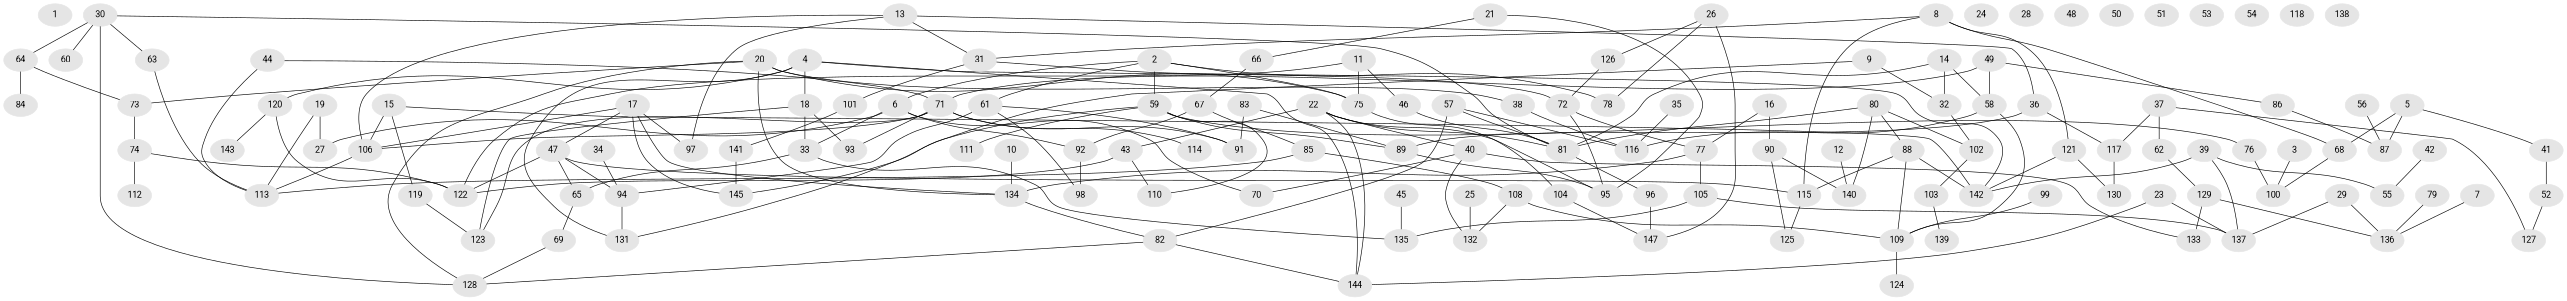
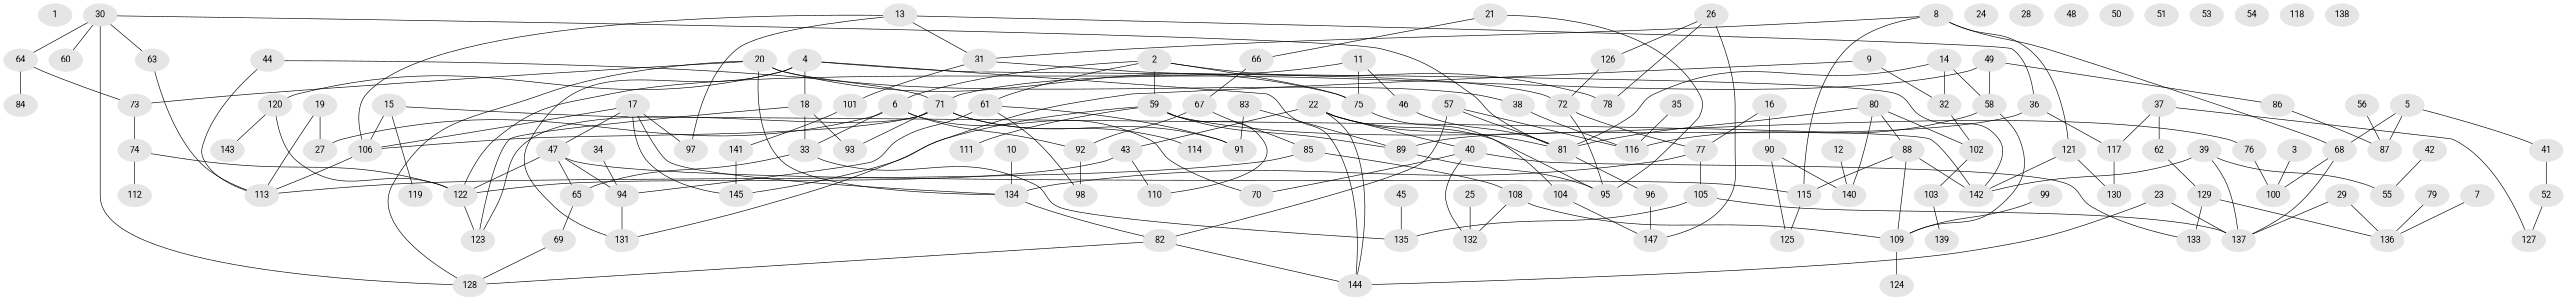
edge "68" -- "137": added
edge "119" -- "123": now "122" -- "123"
